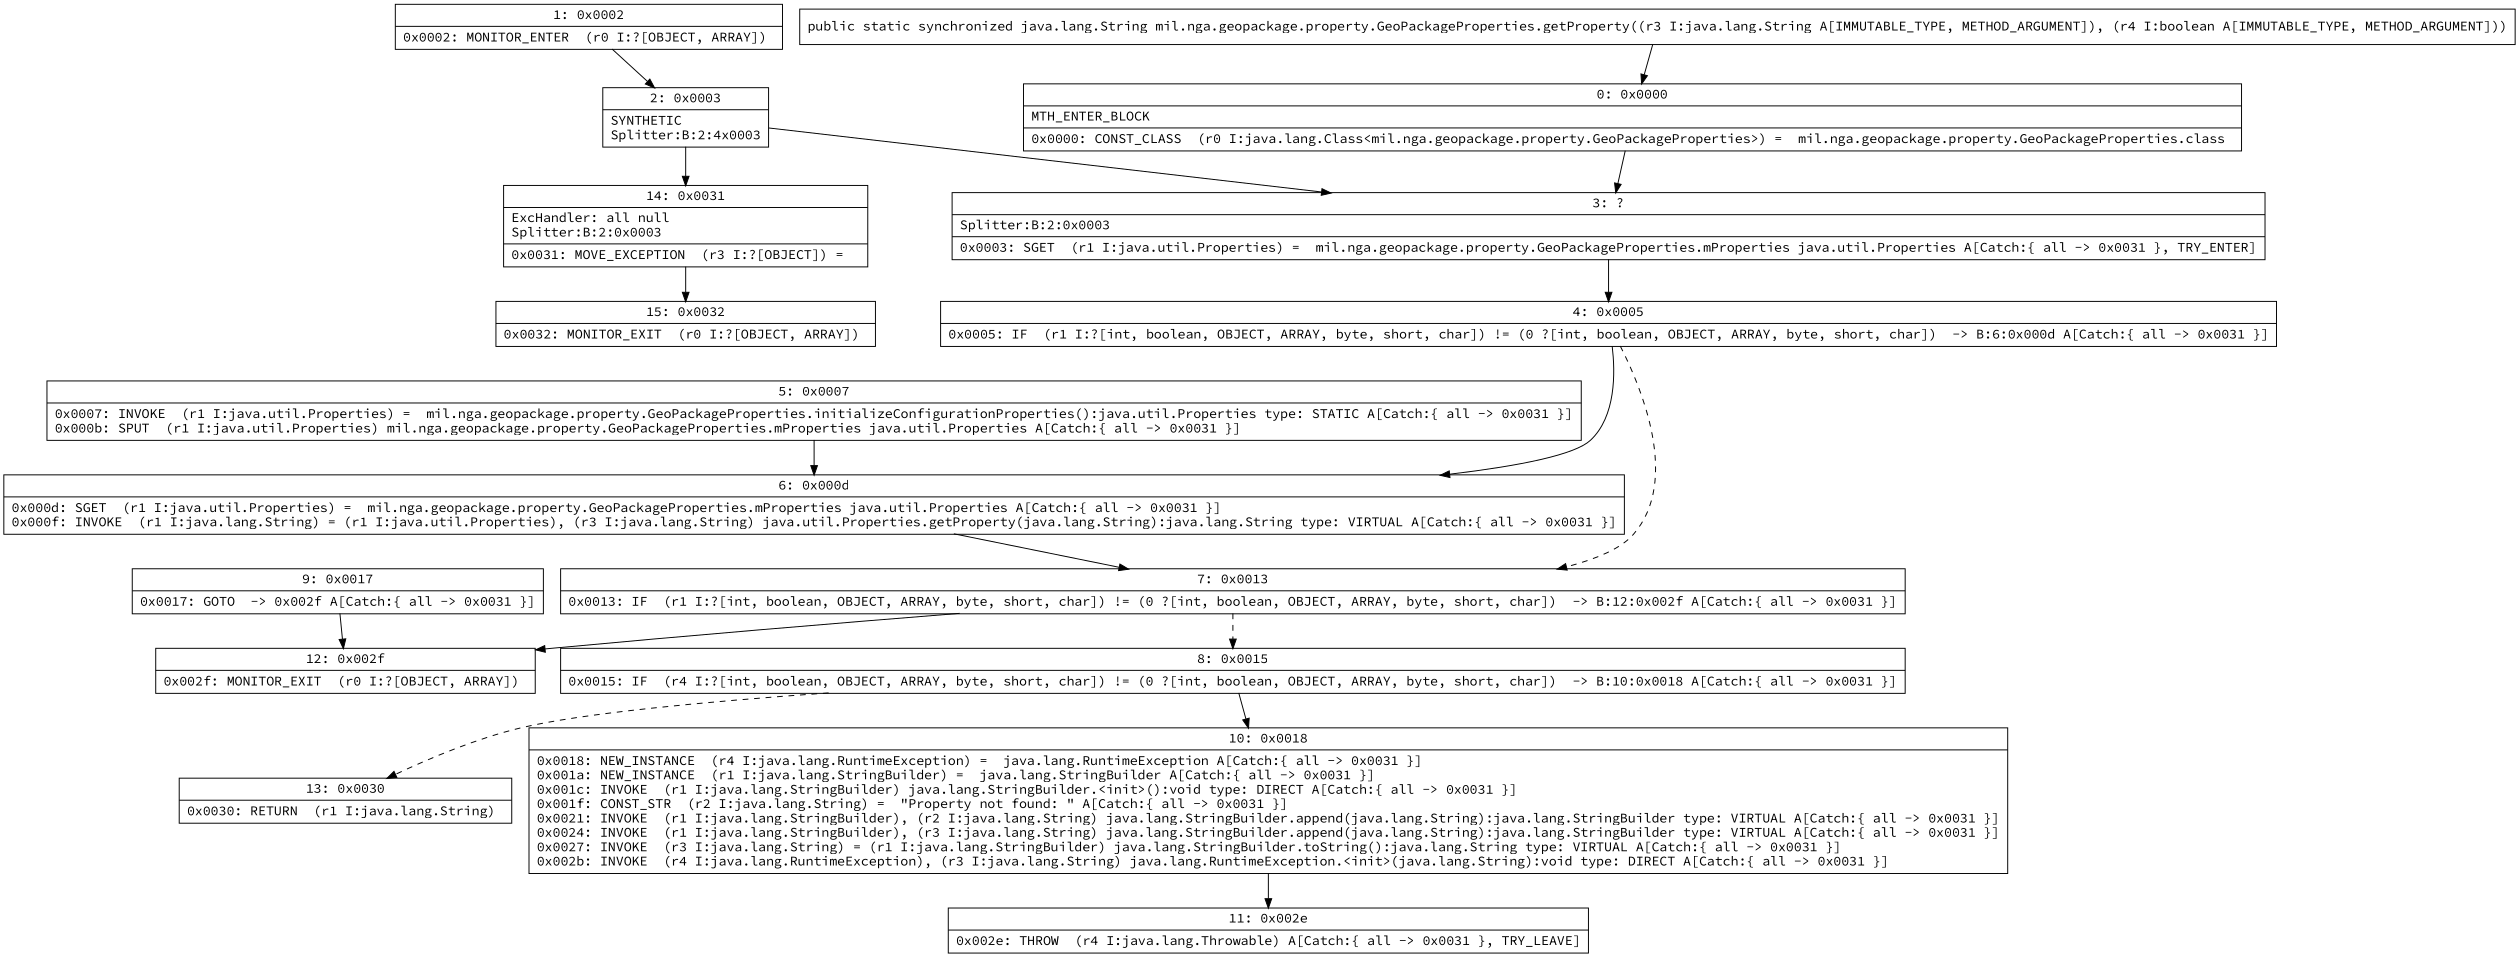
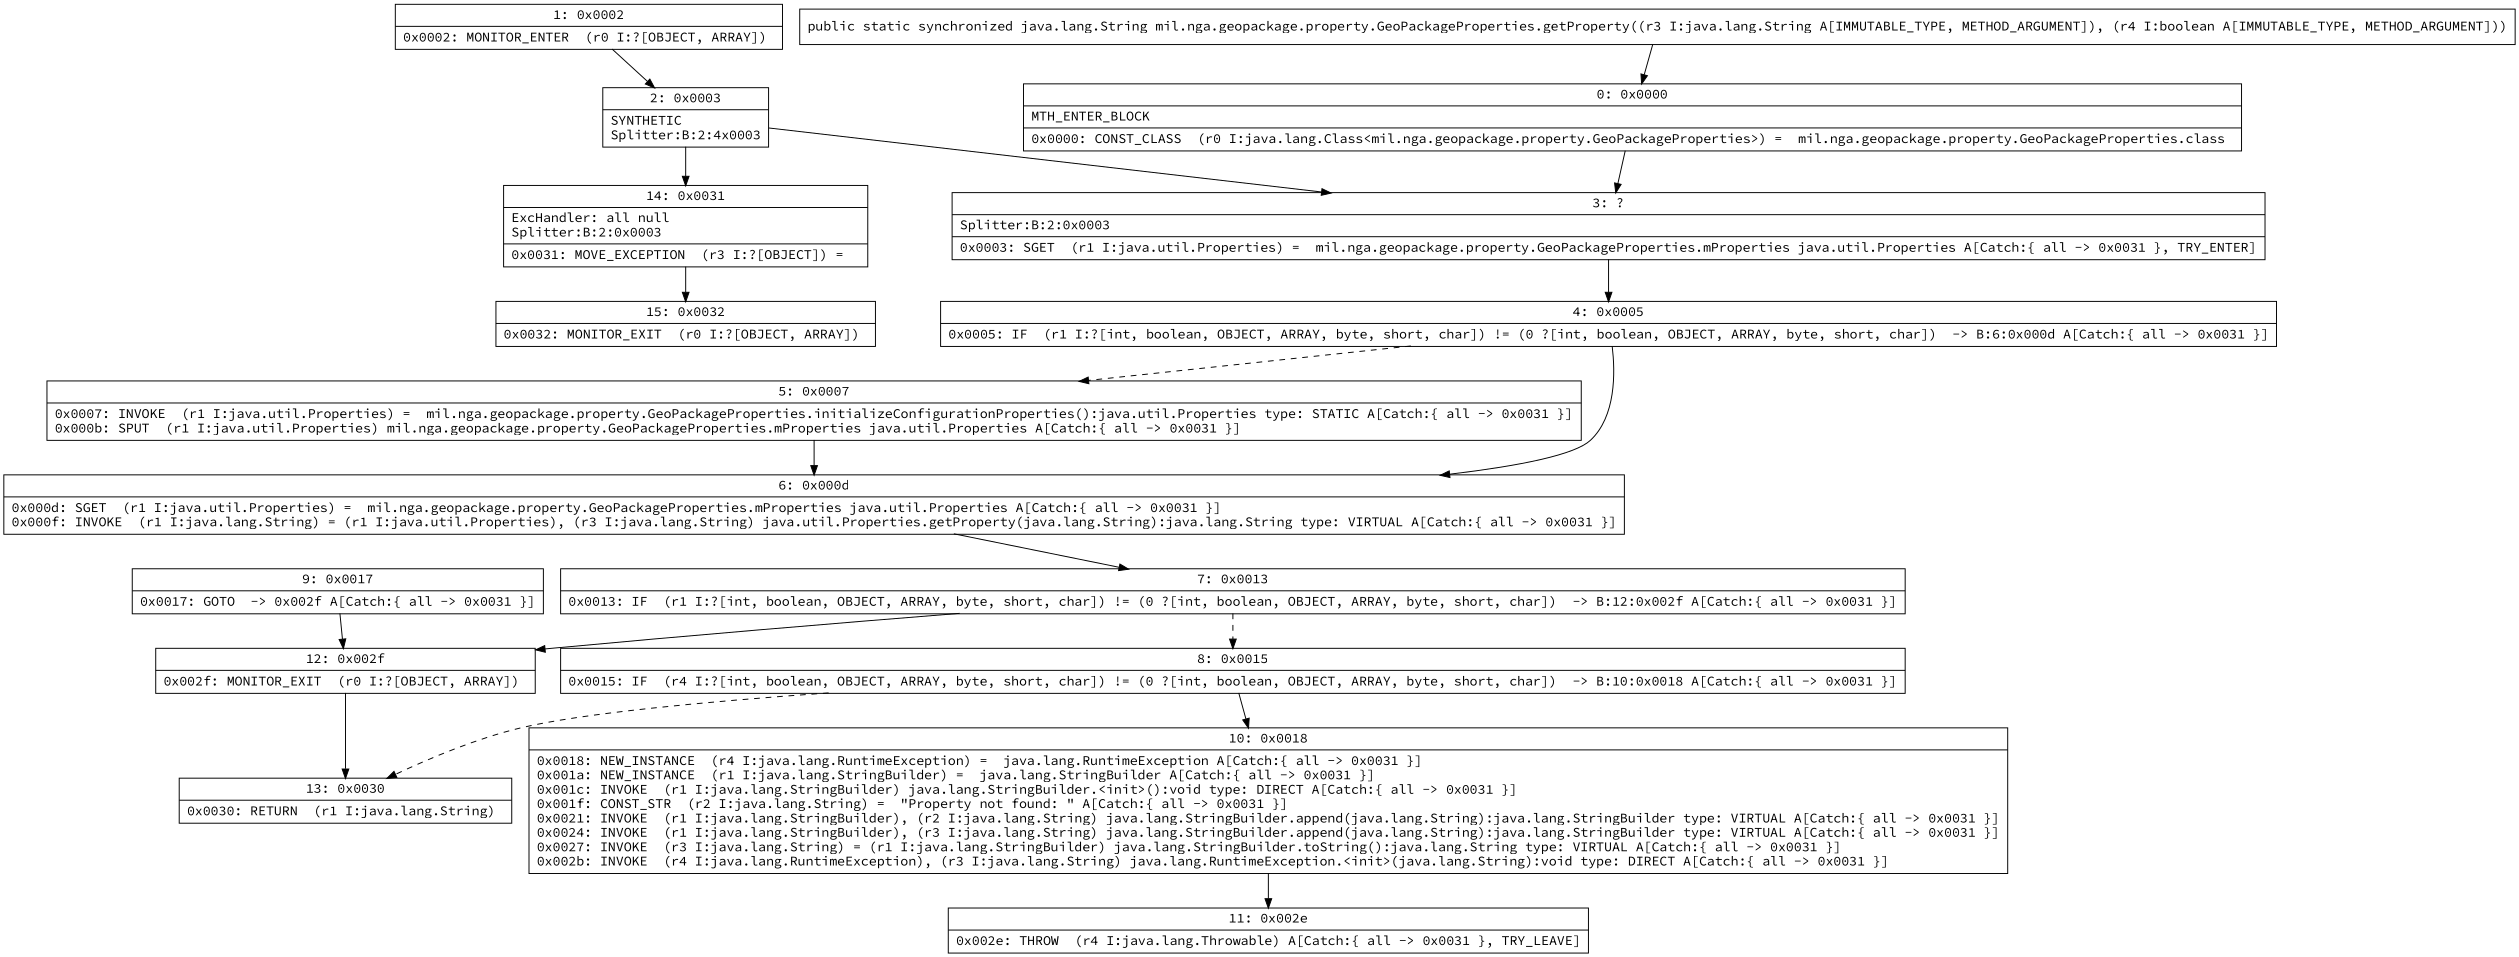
edge "4: 0x0005" -> "7: 0x0013": now "4: 0x0005" -> "5: 0x0007"
edge "12: 0x002f" -> "13: 0x0030": added
